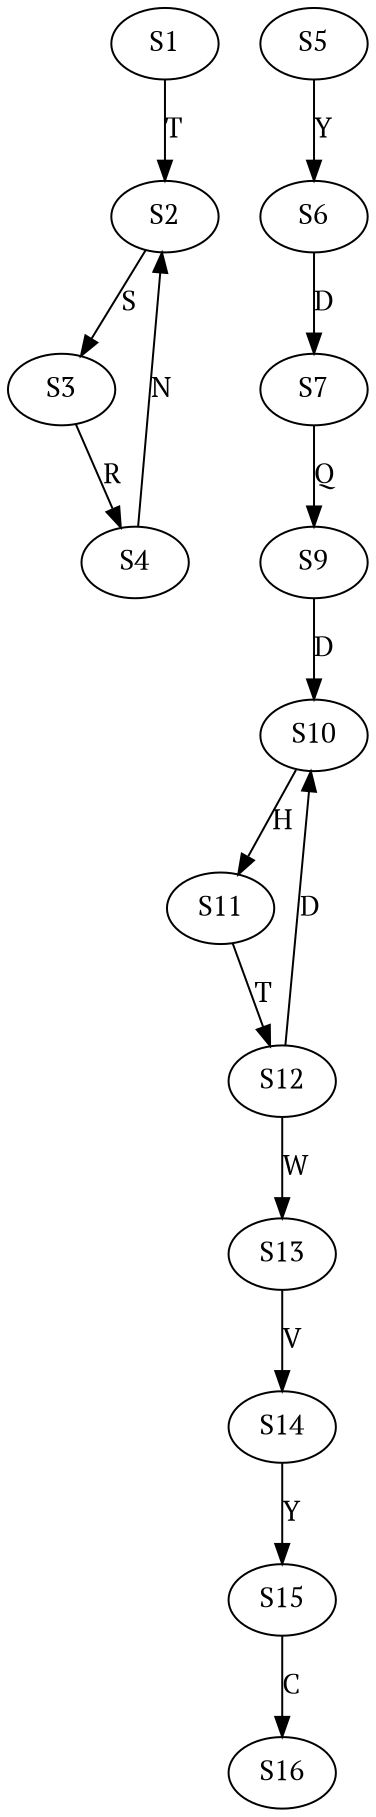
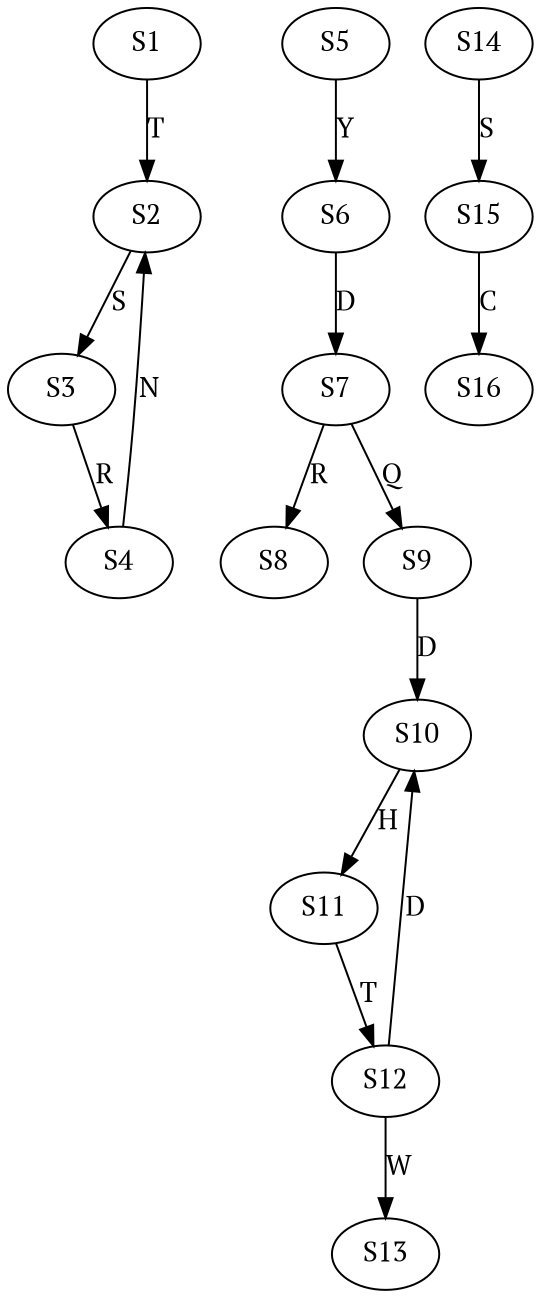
node "S8": added
edge "S13" -> "S14": removed, label "V"
edge "S14" -> "S15": label "Y" -> "S"
